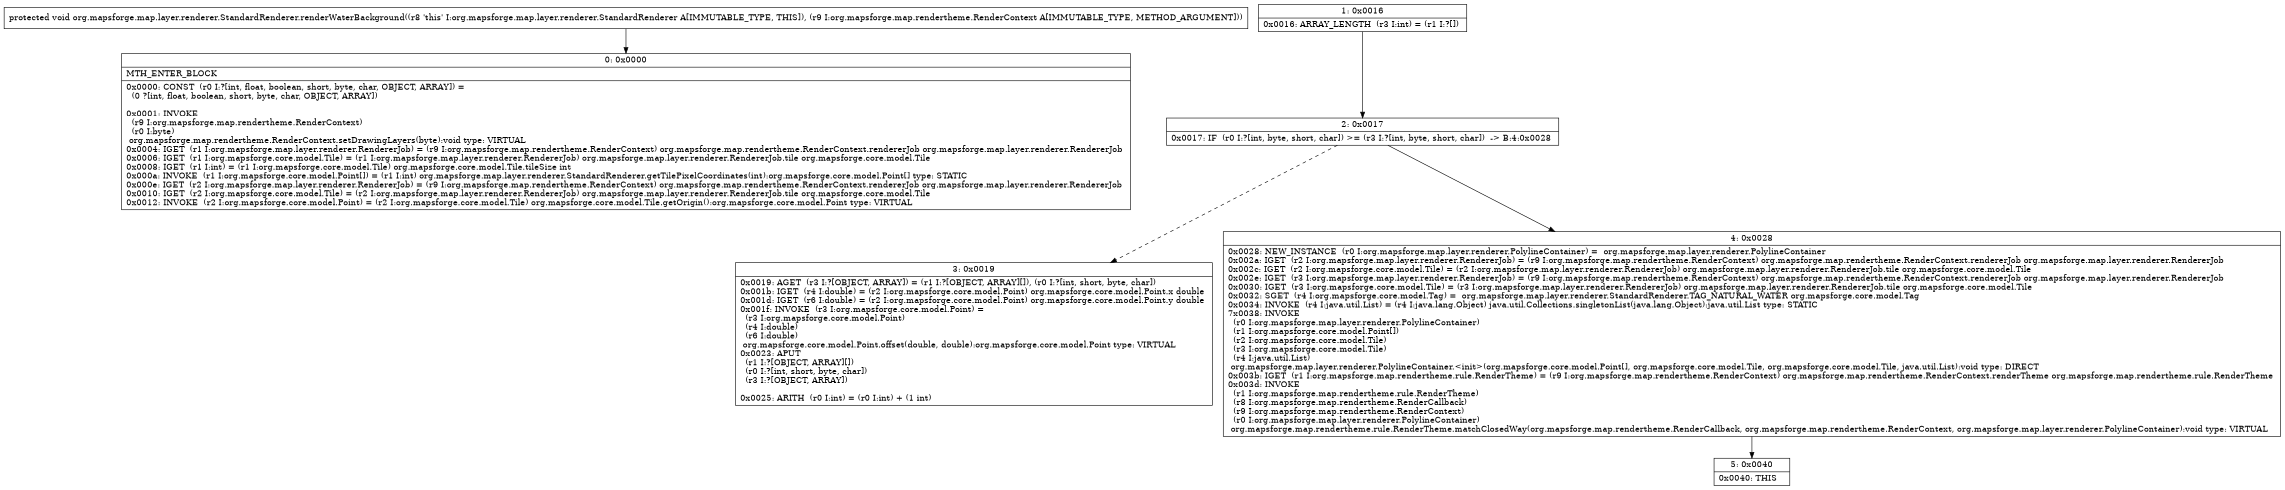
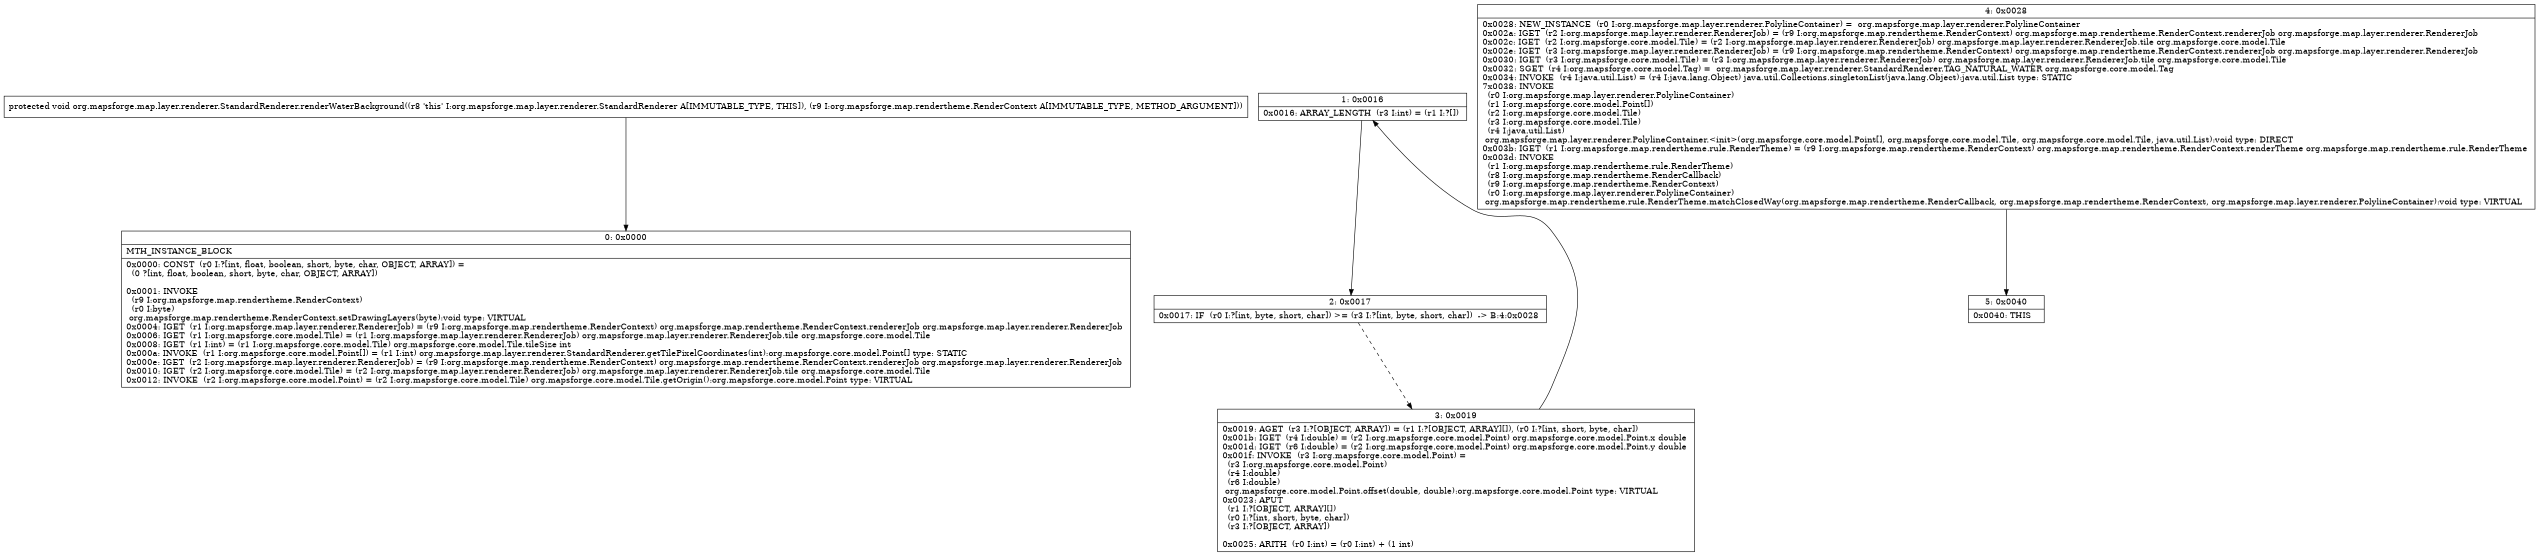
node "0: 0x0000": text "MTH_ENTER_BLOCK" -> "MTH_INSTANCE_BLOCK"
edge "2: 0x0017" -> "4: 0x0028": removed
edge "3: 0x0019" -> "1: 0x0016": added
